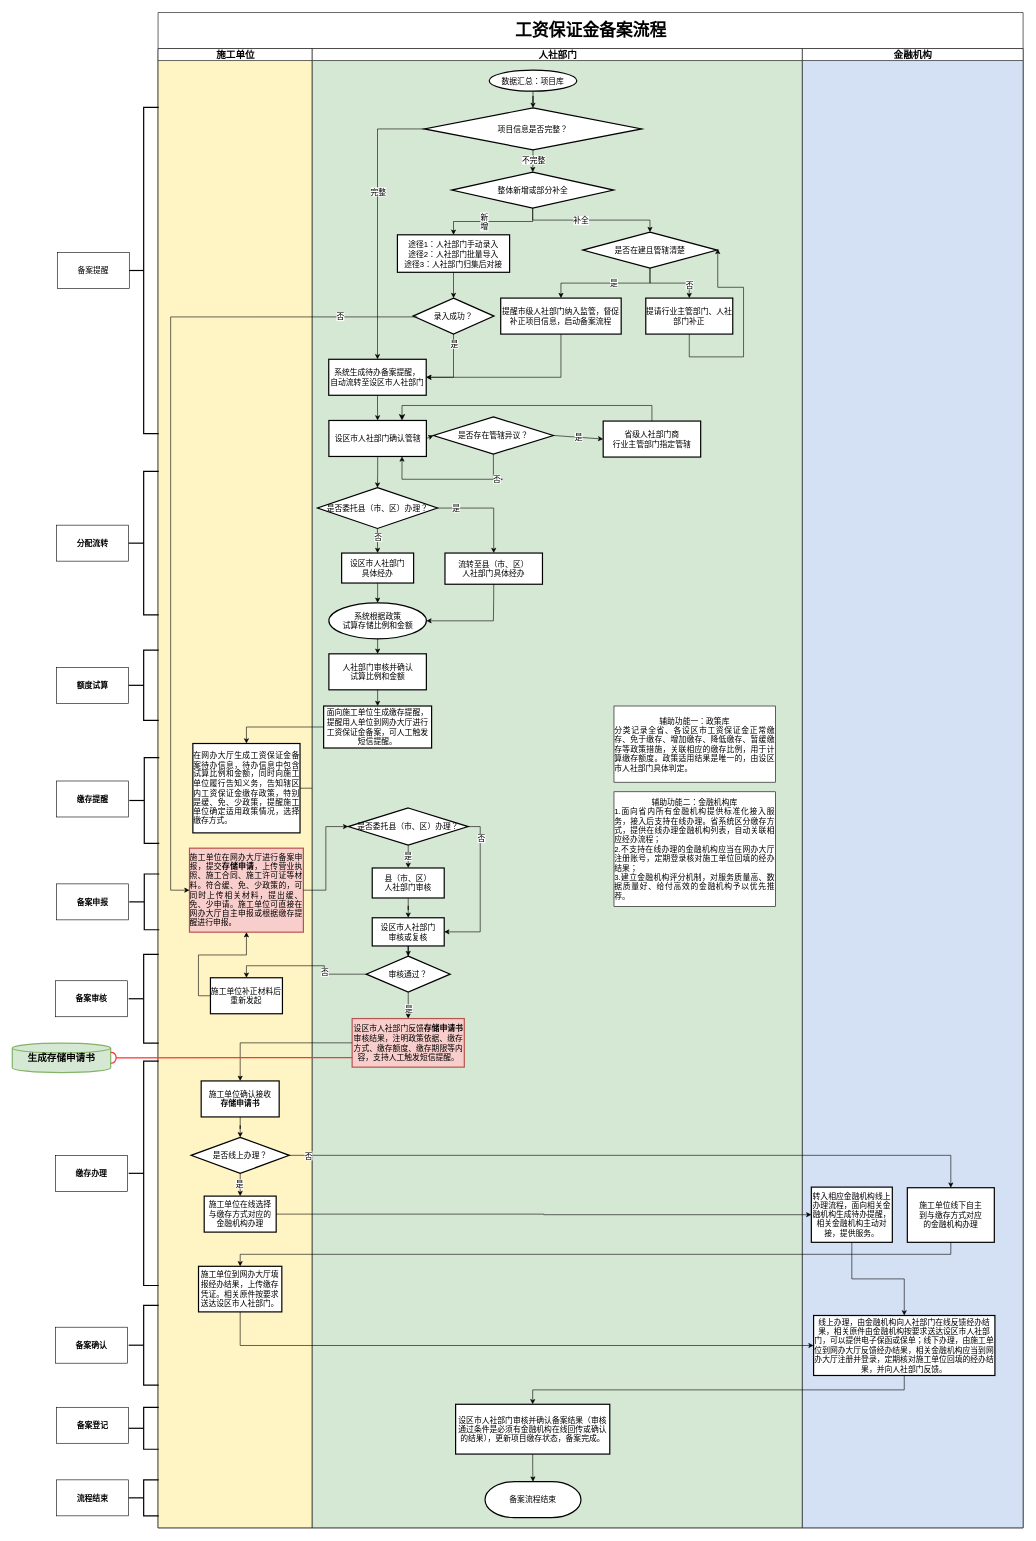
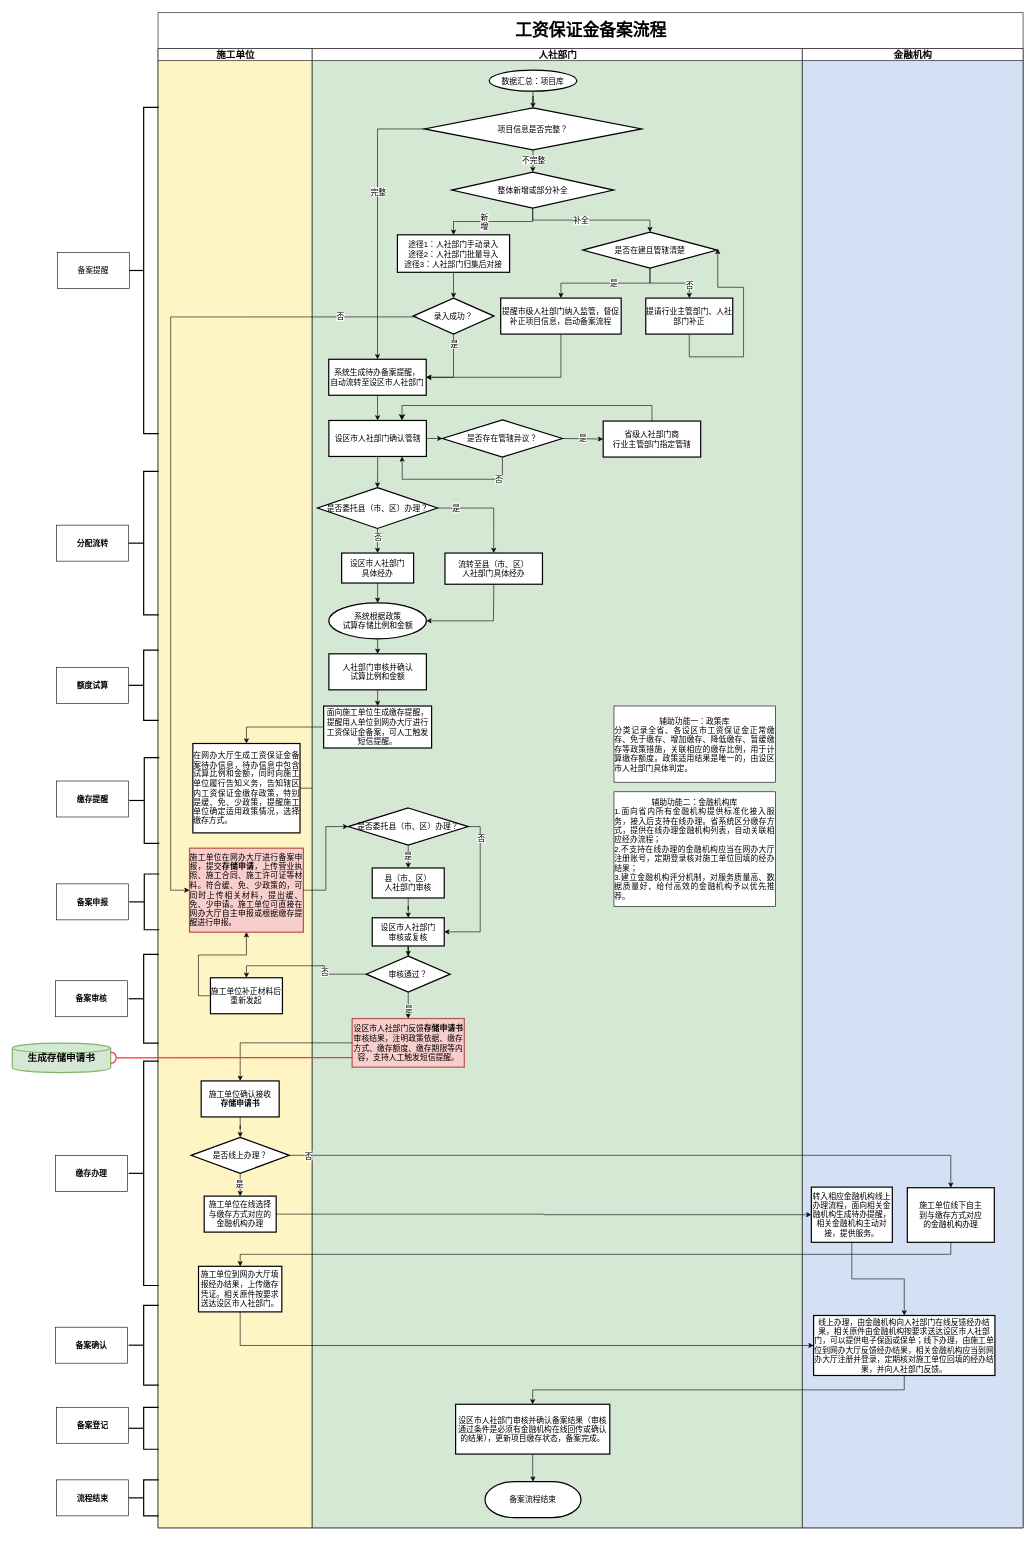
node "是否存在管辖异议？": moved (494, 435) -> (503, 438)
